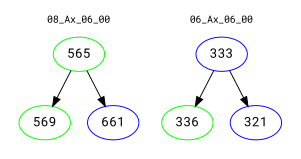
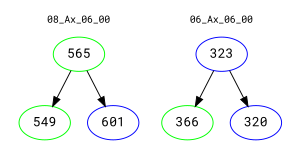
node "333": label "333" -> "323"
node "569": label "569" -> "549"
node "661": label "661" -> "601"
node "336": label "336" -> "366"
node "321": label "321" -> "320"
